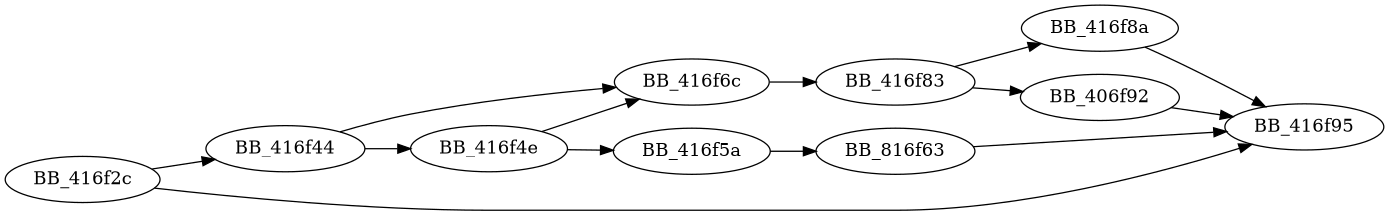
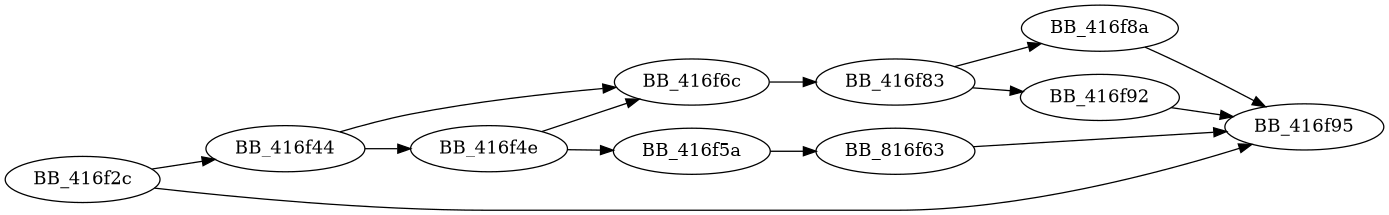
node "BB_406f92": label "BB_406f92" -> "BB_416f92"
